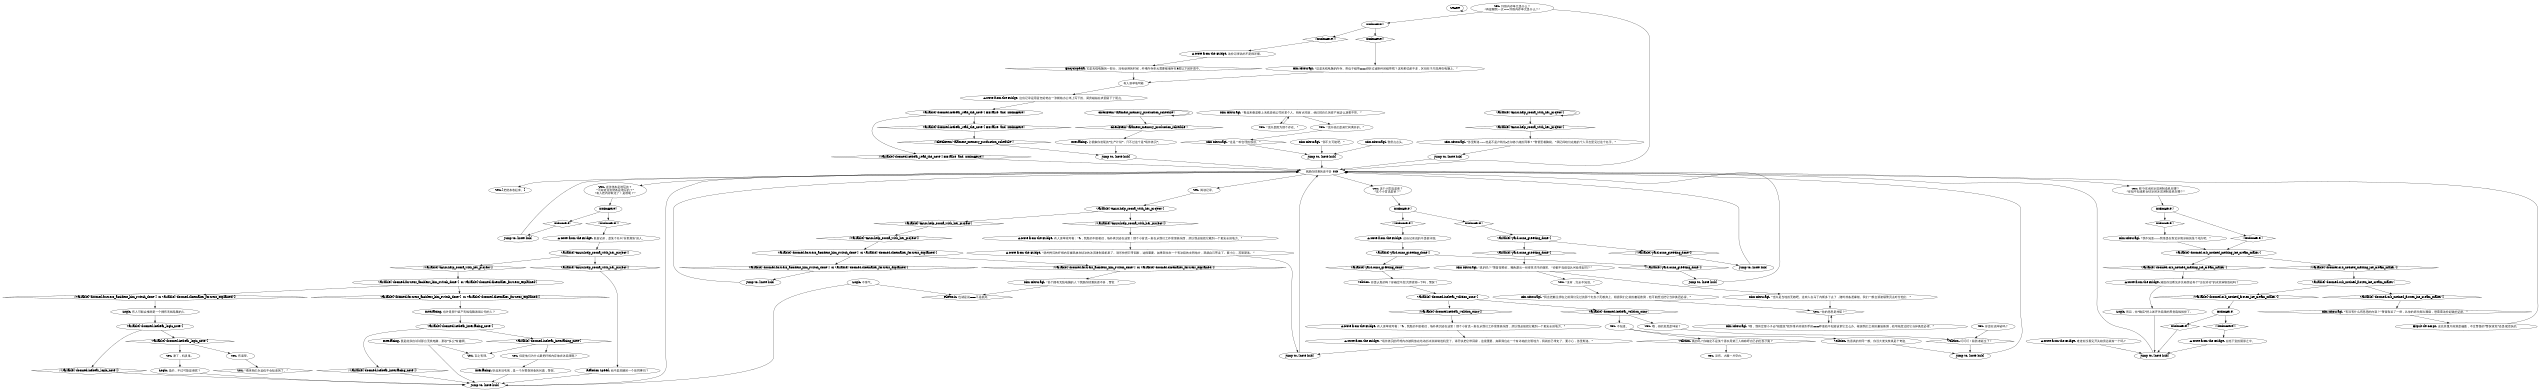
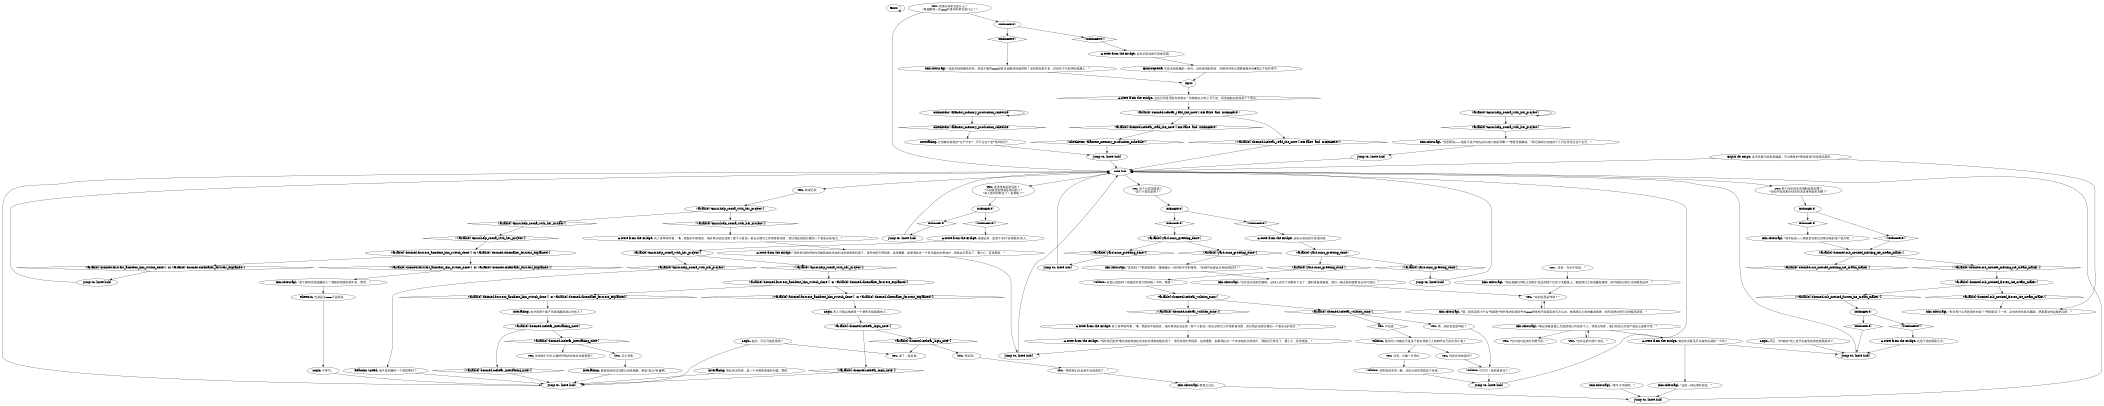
node "START": label "START" -> "TASK"
node "Encyclopedia: 它是无线电脑的一部分。没有使用的时候，纤维内存单元需要被储存在0度以下的环境中。": shape diamond -> ellipse
node "有人潦草地写着": label "有人潦草地写着" -> "input"
node "A Note from the Fridge: 这份记录是用蓝色铅笔在一张横格办公纸上写下的。厨房磁贴在表面留下了斑点。": shape ellipse -> diamond
edge "You: “也许他们是匆忙间离开的。”" -> "Kim Kitsuragi: “这是一种合理的假设。”": now "A Note from the Fridge: 难道你没看见开关箱旁边就有一个吗？" -> "Kim Kitsuragi: “这是一种合理的假设。”"
node "Kim Kitsuragi: “这是一种合理的假设。”": shape diamond -> ellipse
node "我跟你猜测的差不多 hub": label "我跟你猜测的差不多 hub" -> "note hub"
node "You: [把便条收起来。]": removed
edge "Kim Kitsuragi: “真的吗？”警督望着你，嘴角露出一丝得意洋洋的微笑。“你都不知道该从何处猜起吗？”" -> "You: “没有，完全不知道。”": removed
node "A Note from the Fridge: 难道你没看见开关箱旁边有个*正在溶化*的冰淇淋制造机吗？": removed
edge "Logic: 不客气。" -> "Rhetoric: 也就是说——不是很好。": reversed
node "Rhetoric: 也就是说——不是很好。": shape diamond -> ellipse
node "You: “你的意思是坤诺？”": shape diamond -> ellipse
node "Kim Kitsuragi: “有没有什么有意思的内容？”警督靠近了一些，从你的肩头探出脑袋，想看看这份起皱的记录。”": shape diamond -> ellipse
edge "Kim Kitsuragi: “有没有什么有意思的内容？”警督靠近了一些，从你的肩头探出脑袋，想看看这份起皱的记录。”" -> "Esprit de Corps: 这充其量只能算是偏题，不过警督的*警探直觉*还是很活跃的。": reversed
node "You: 不知道。": shape ellipse -> diamond
edge "Kim Kitsuragi: “看起来像是楼上无线游戏公司的某个人。我有点吃惊，他们把自己的资产就这么放着不管。”" -> "A Note from the Fridge: 难道你没看见开关箱旁边就有一个吗？": added
edge "You: 不知道。" -> "Volition: 伤害真的非同一般。你没大便失禁真是个奇迹。": now "You: 没有。大脑一片空白。" -> "Volition: 伤害真的非同一般。你没大便失禁真是个奇迹。"
node "Volition: 真的吗？你确定不是某个喜欢用第三人称称呼自己的红发小鬼？": shape diamond -> ellipse
node "Volition: 叮叮叮！获胜者诞生了！": shape diamond -> ellipse
edge "Volition: 真的吗？你确定不是某个喜欢用第三人称称呼自己的红发小鬼？" -> "You: 你是在说坤诺吗？": added
edge "Interfacing: 要是能亲自试试那台无线电脑，那该*多么*有趣啊。" -> "You: 言之有理。": reversed
edge "You: 谢了，机灵鬼。" -> "Logic: 是的，不过可能是谁呢？": reversed
edge "You: 但是他们为什么要把纤维内存放在冰箱里呢？" -> "Interfacing: 听起来没毛病，是一个为警探准备的问题，警探。": removed
node "You: “看来我们永远也不会知道的了。”": shape diamond -> ellipse
edge "You: “看来我们永远也不会知道的了。”" -> "Kim Kitsuragi: 警督点点头。": added
